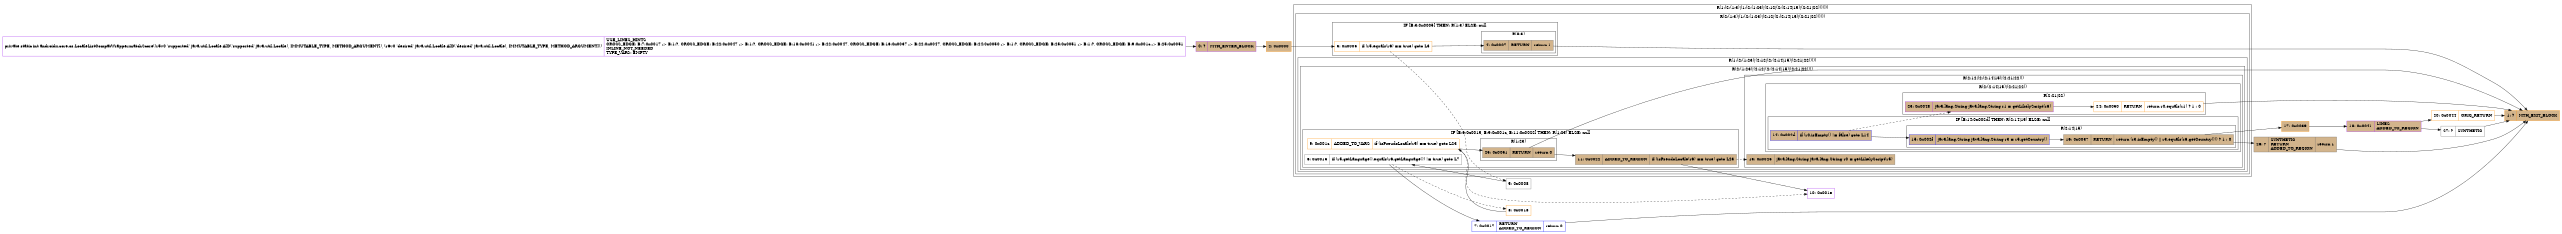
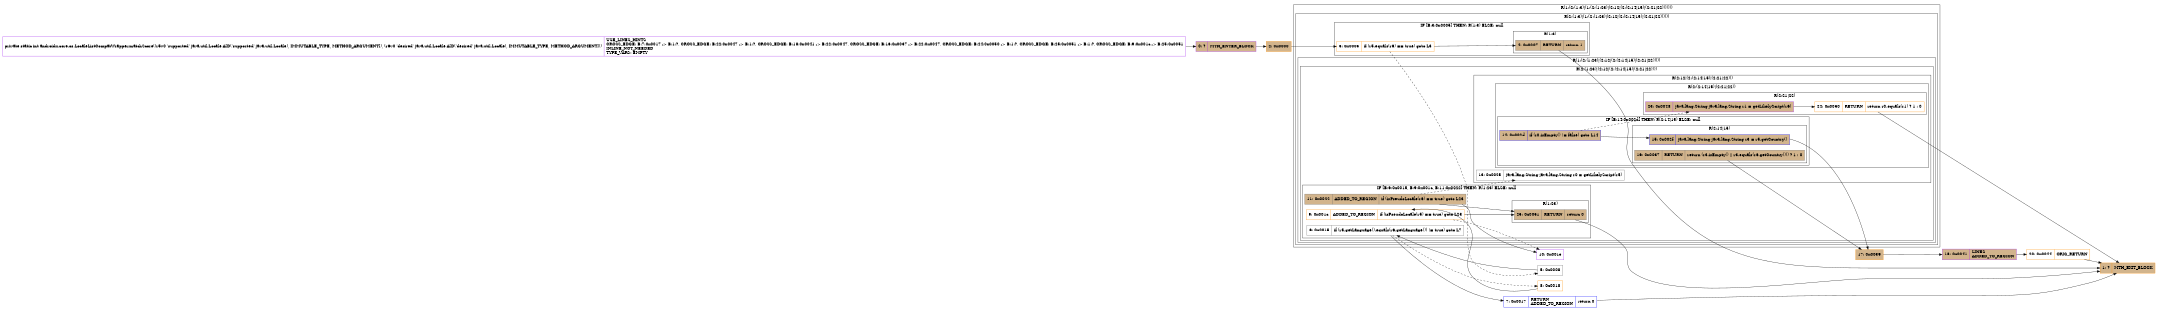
cluster "R(8:3)": label "R(8:3)" -> "R(1:3)"
node "27: ?": removed
edge "15: 0x002f" -> "16: 0x0037": now "15: 0x002f" -> "17: 0x0039"
node "9: 0x001c": text "ADDED_TO_VARS" -> "ADDED_TO_REGION"
node "26: ?": removed
edge "25: 0x0051" -> "11: 0x0022": reversed
node "13: 0x0025": fillcolor tan -> white
